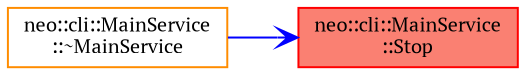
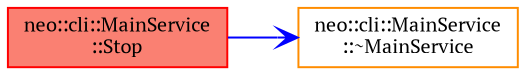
edge "neo::cli::MainService ::~MainService" -> "neo::cli::MainService ::Stop": reversed
